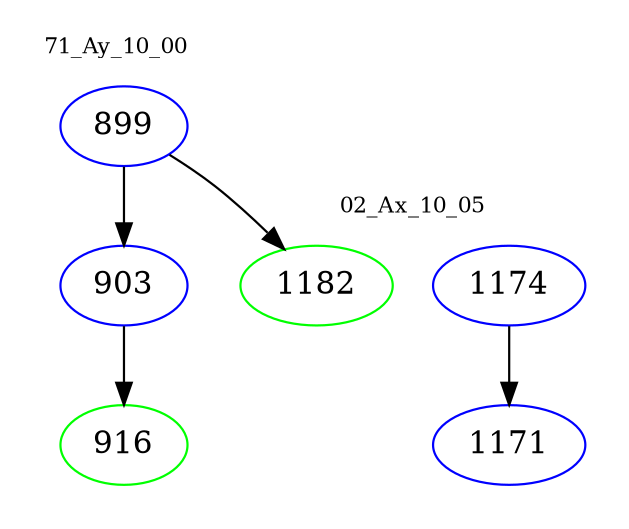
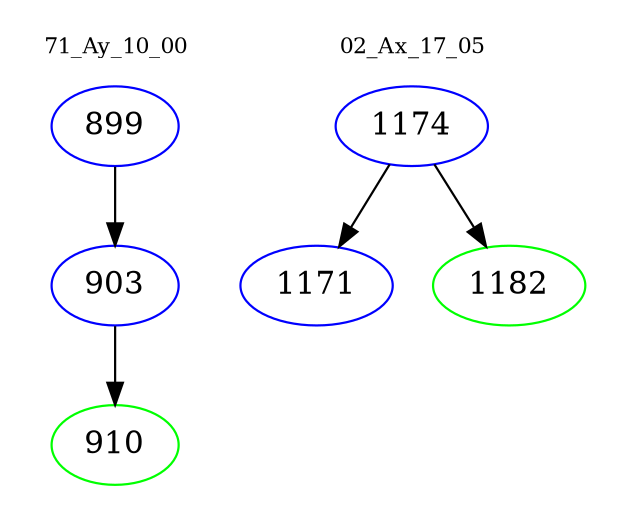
edge "899" -> "1182": now "1174" -> "1182"
cluster "02_Ax_10_05": label "02_Ax_10_05" -> "02_Ax_17_05"
node "916": label "916" -> "910"
